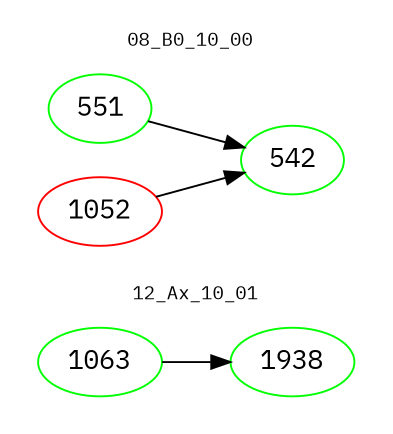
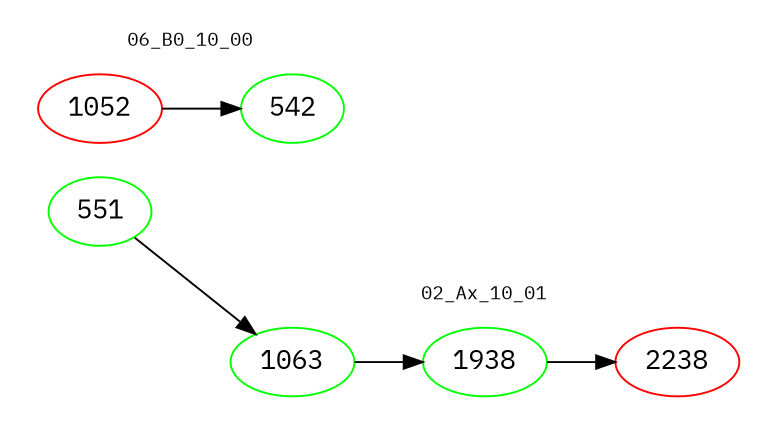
cluster "08_B0_10_00": label "08_B0_10_00" -> "06_B0_10_00"
edge "551" -> "542": now "551" -> "1063"
cluster "12_Ax_10_01": label "12_Ax_10_01" -> "02_Ax_10_01"
node "2238": added
